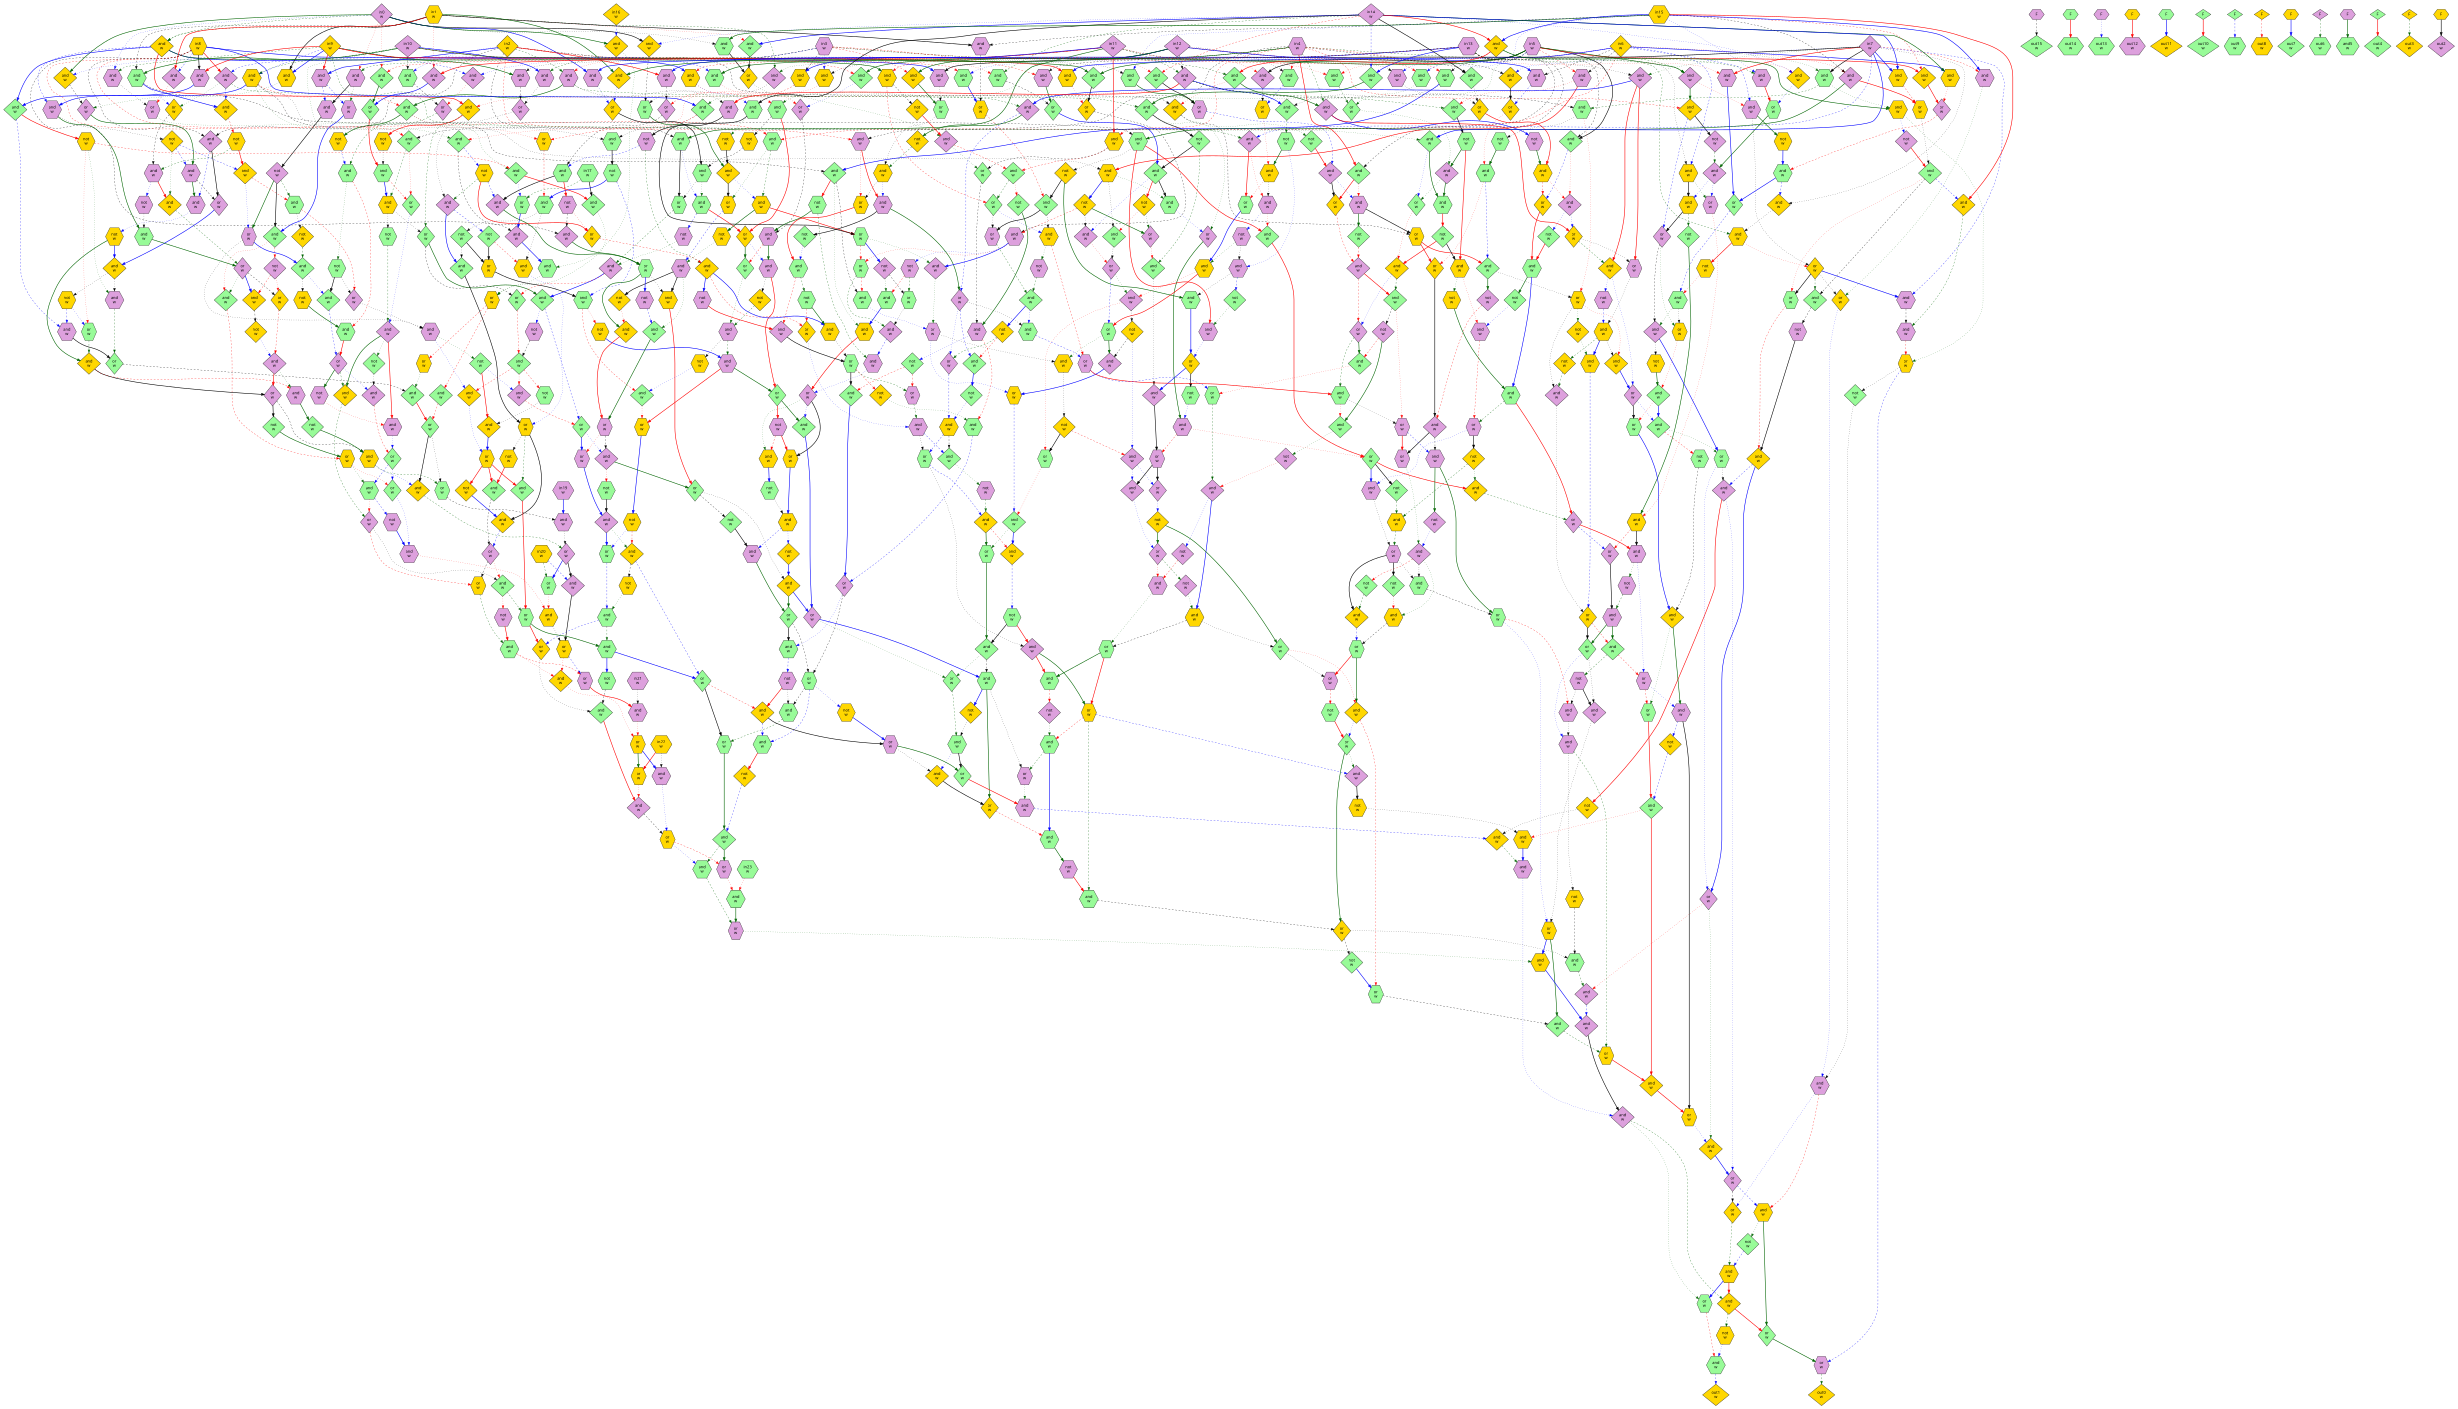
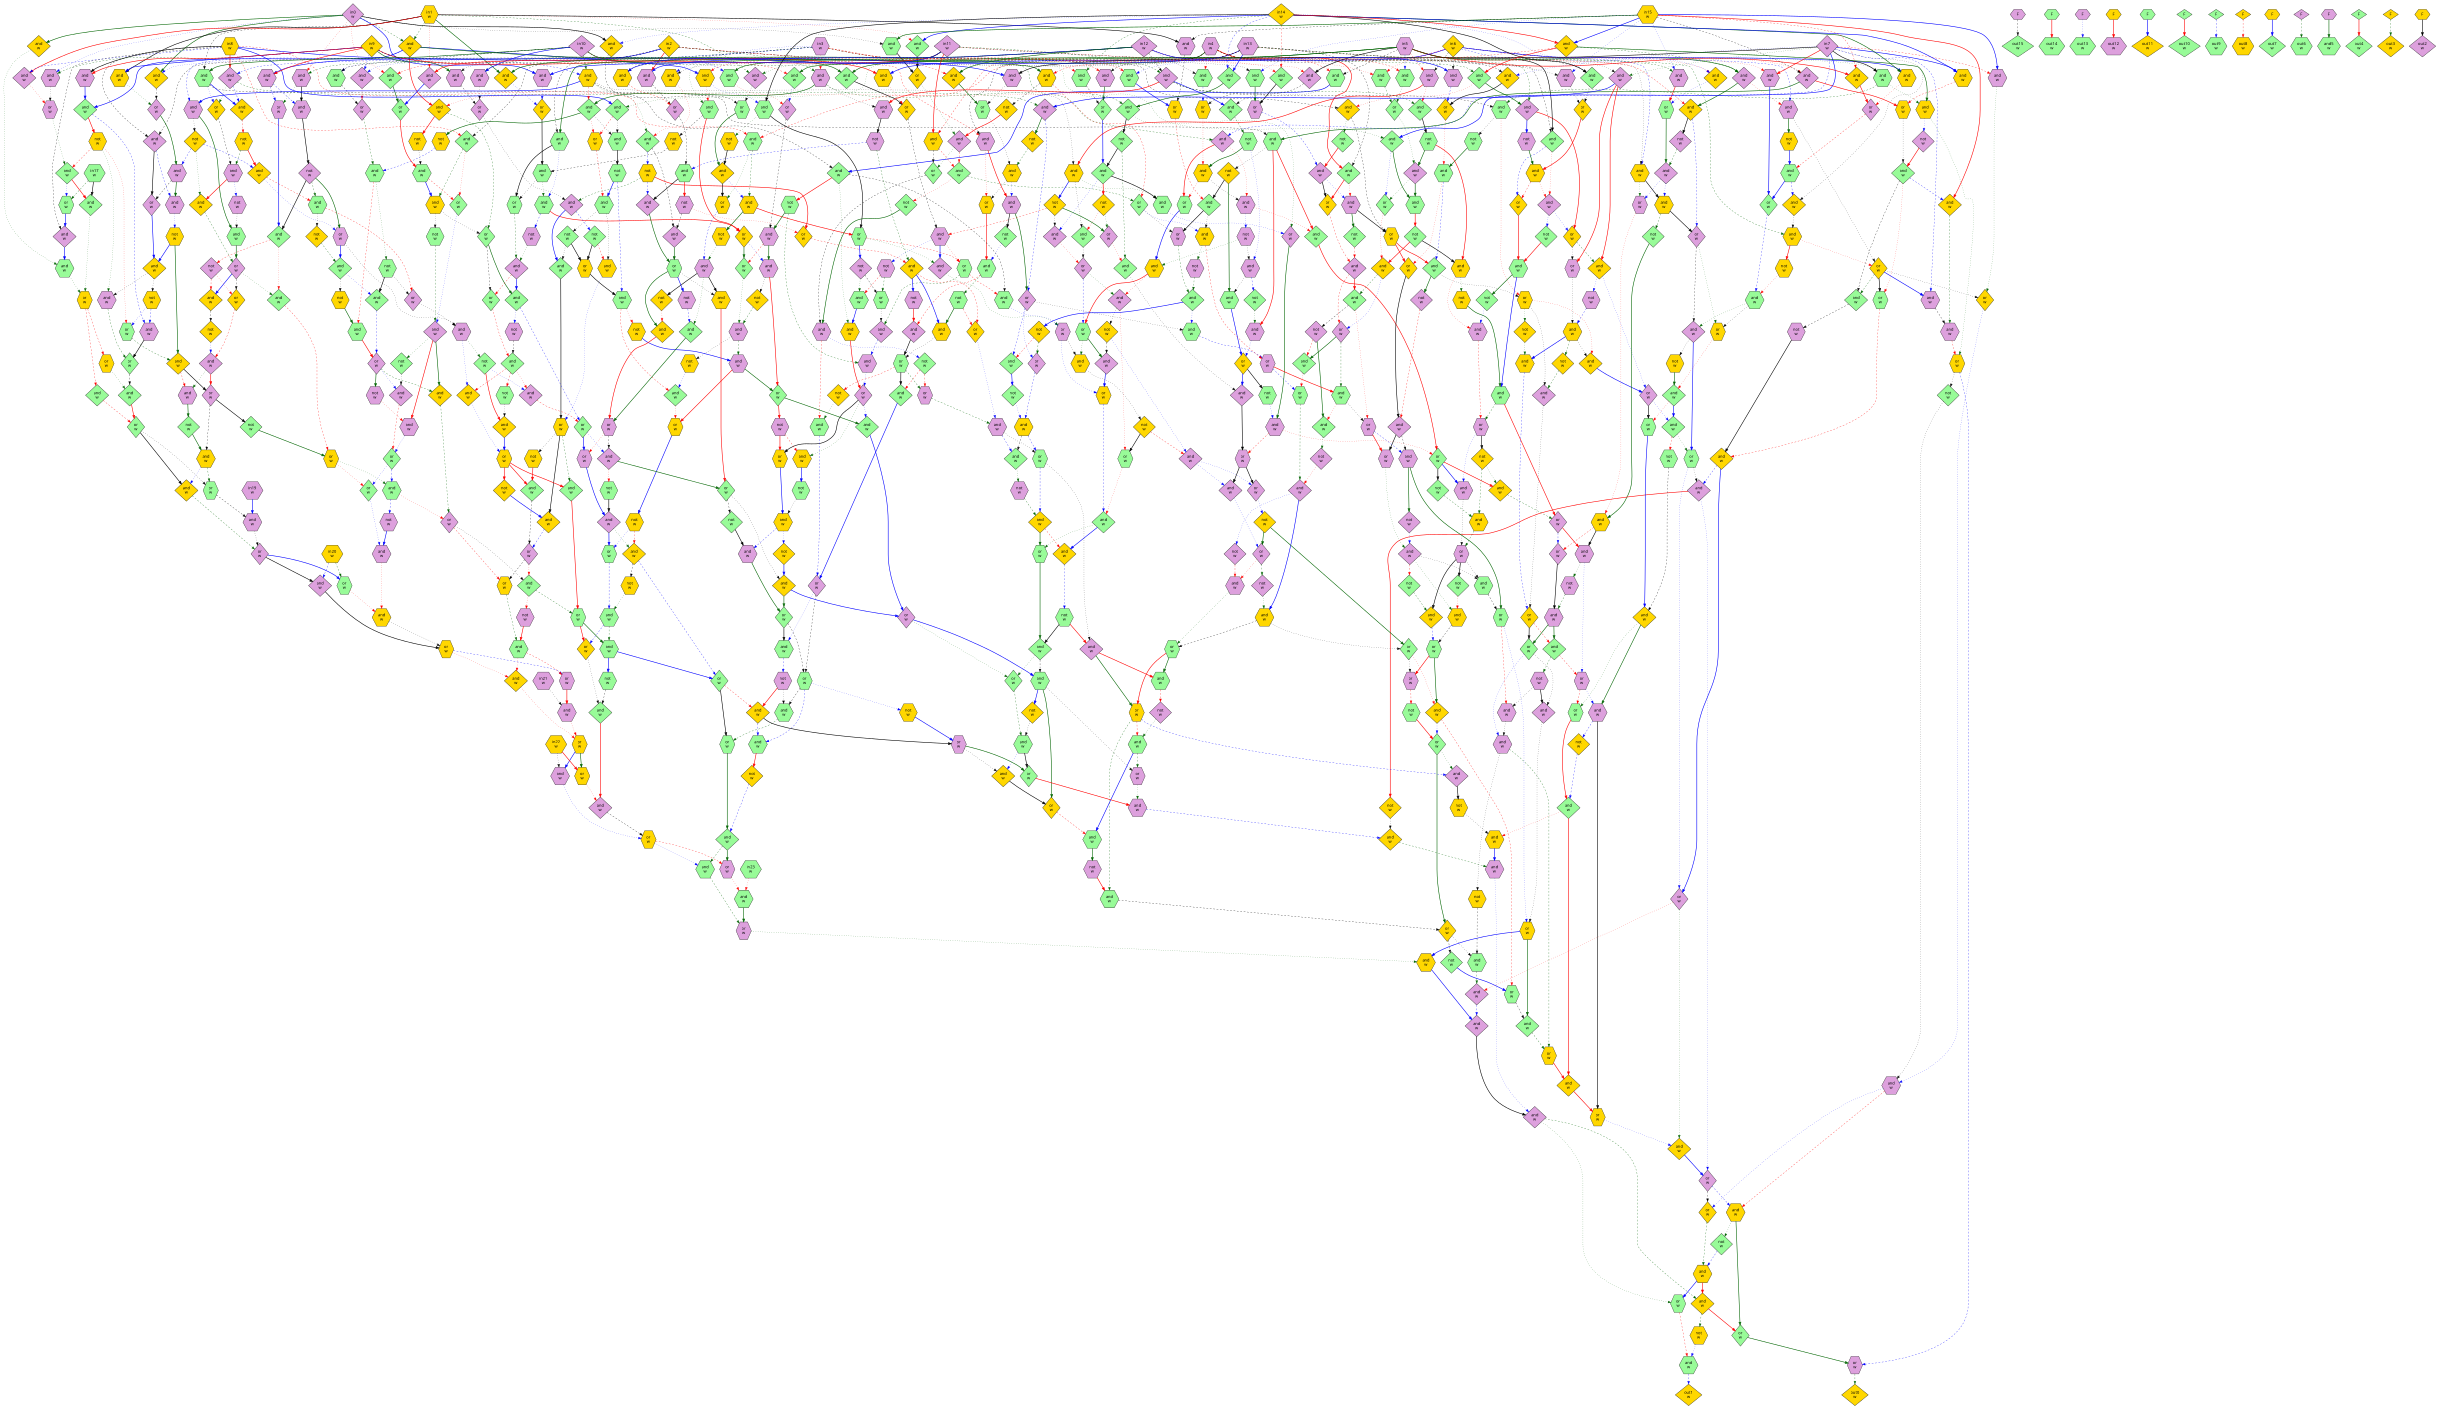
node "in16 w": removed
node "in14 w": fillcolor plum -> gold
